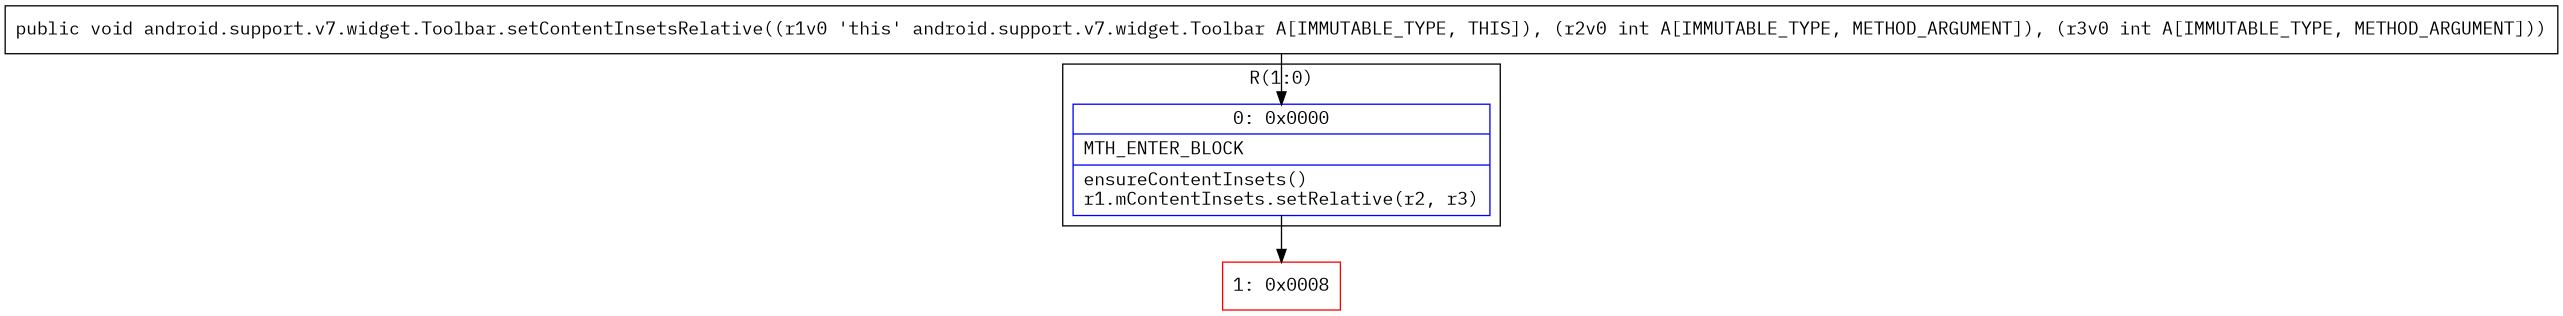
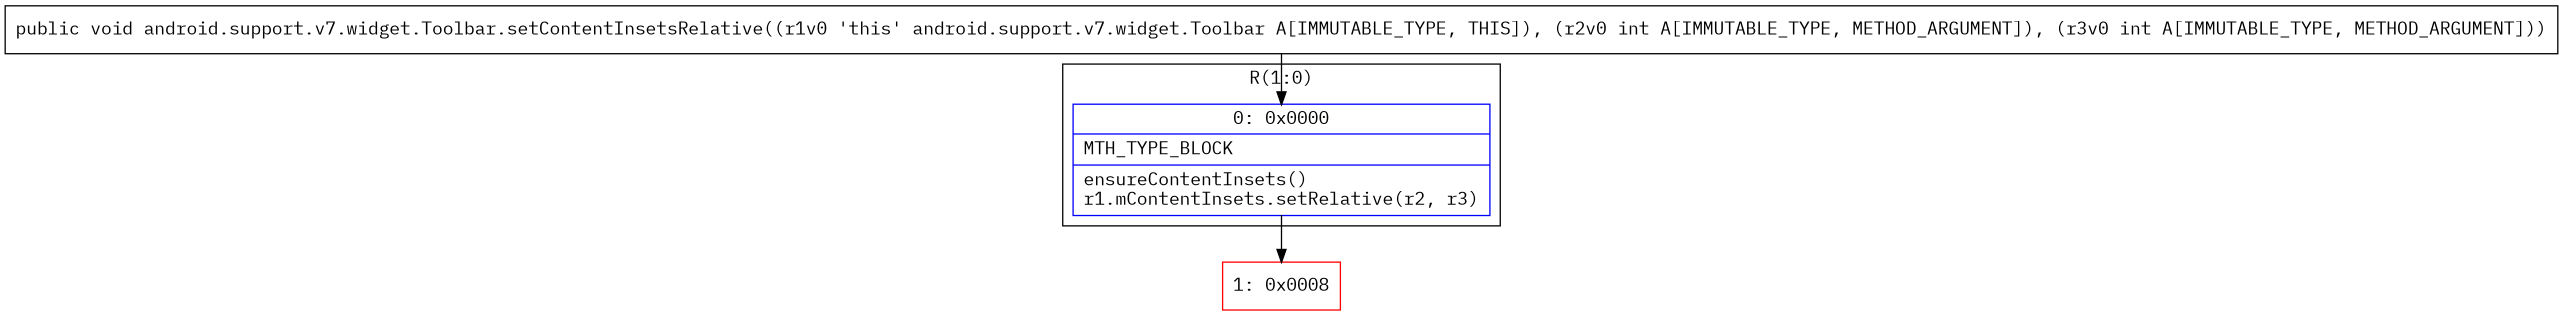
node "0: 0x0000": text "MTH_ENTER_BLOCK" -> "MTH_TYPE_BLOCK"
